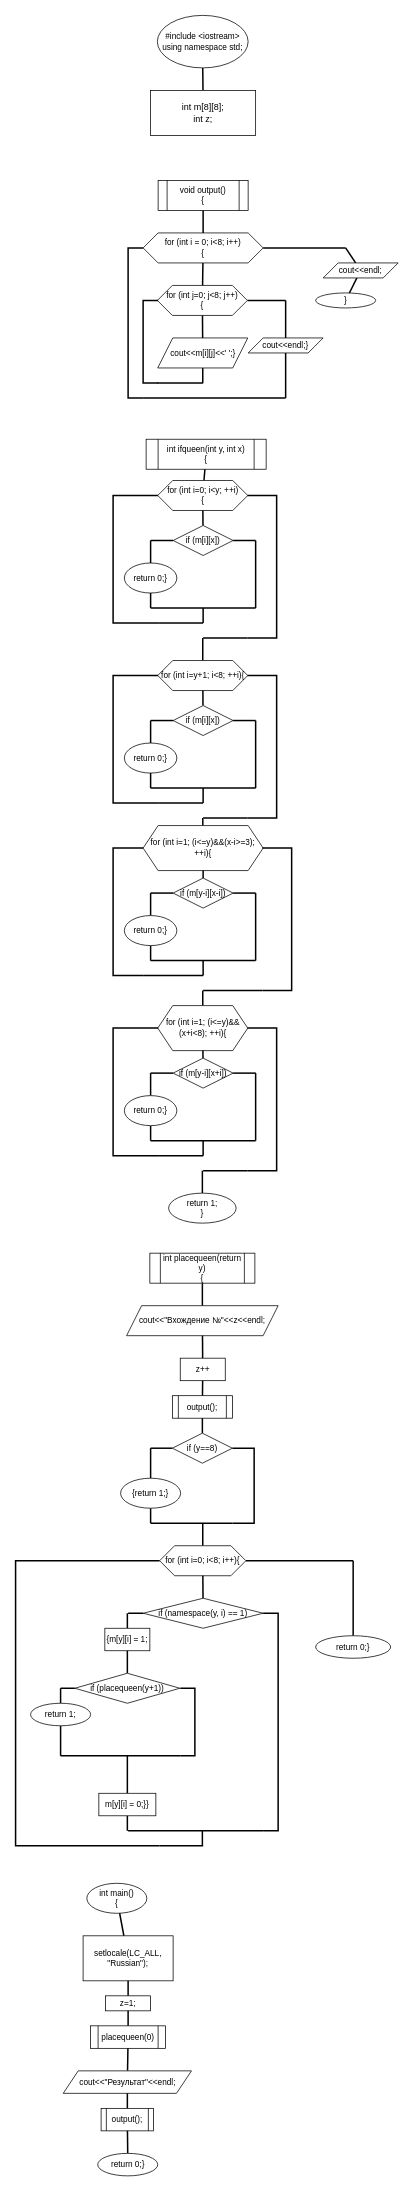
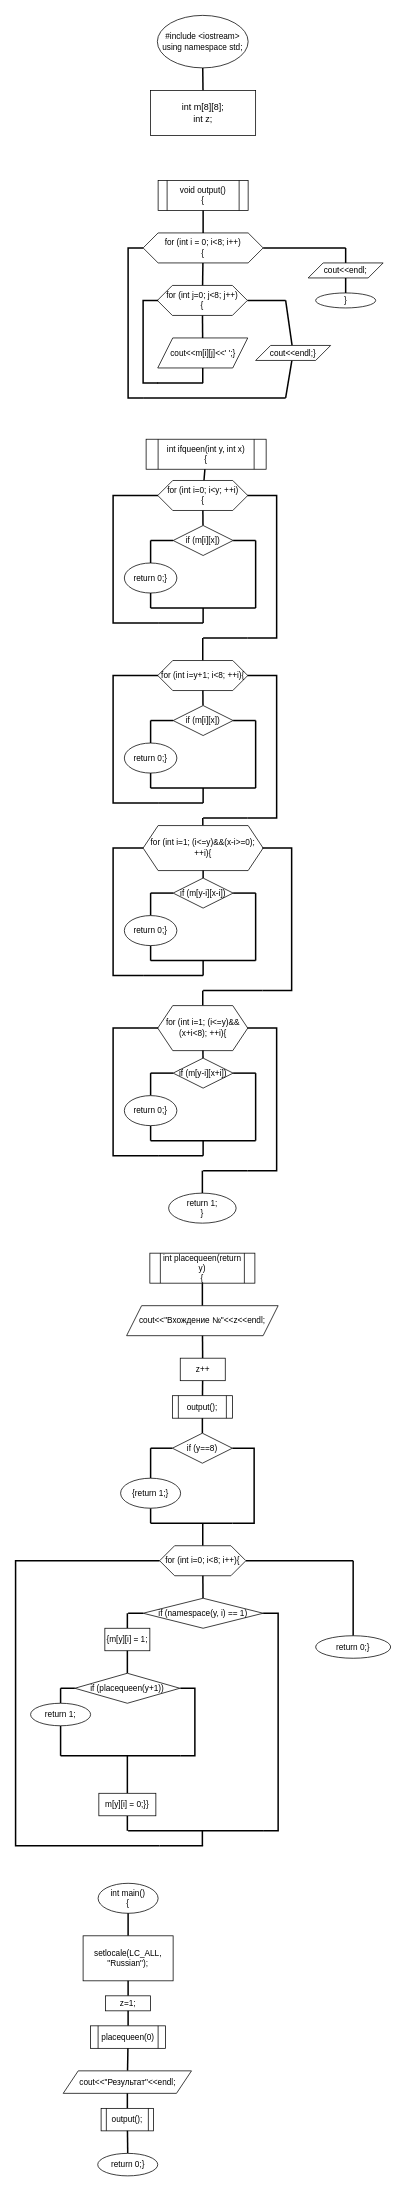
node "cout<<endl;": moved (360, 270) -> (345, 270)
node "cout<<endl;}": moved (285, 345) -> (293, 353)
node "for (int i=1; (i<=y)&&(x-i>=3); ++i){": label "for (int i=1; (i<=y)&&(x-i>=3); ++i){" -> "for (int i=1; (i<=y)&&(x-i>=0); ++i){"
node "int main() {": moved (117, 1898) -> (128, 1898)
